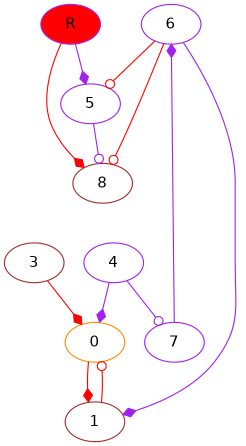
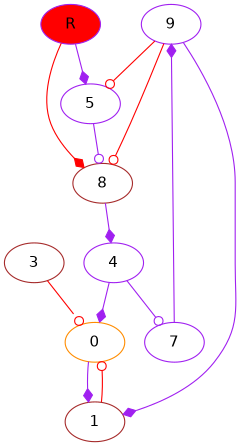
node "6": label "6" -> "9"
edge "8" -> "4": added
edge "3" -> "0": arrowhead diamond -> odot
edge "0" -> "1": color red -> purple
